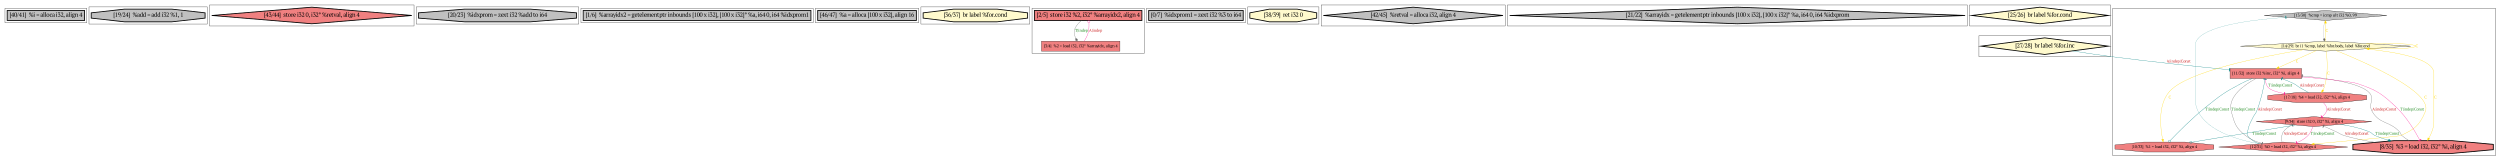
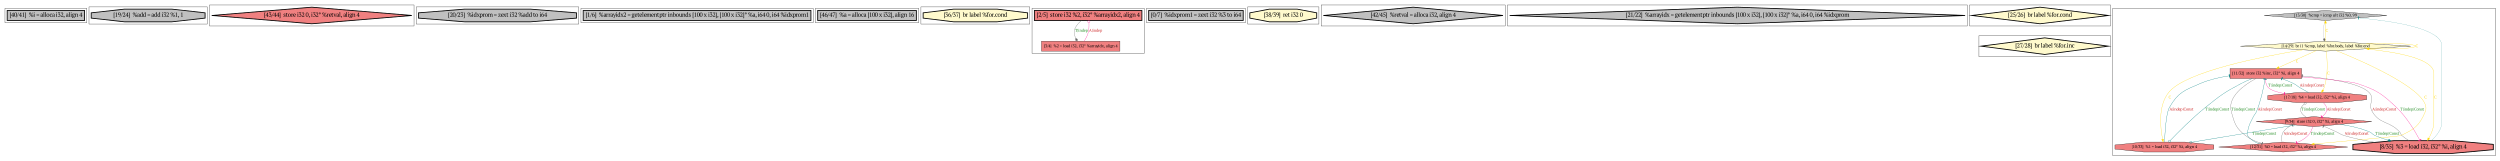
edge "[27/28]  br label %for.inc" -> "[11/32]  store i32 %inc, i32* %i, align 4": now "[10/33]  %1 = load i32, i32* %i, align 4" -> "[11/32]  store i32 %inc, i32* %i, align 4"
edge "[12/31]  %0 = load i32, i32* %i, align 4" -> "[13/30]  %cmp = icmp ult i32 %0, 99": now "[8/35]  %3 = load i32, i32* %i, align 4" -> "[13/30]  %cmp = icmp ult i32 %0, 99"
edge "[9/34]  store i32 0, i32* %i, align 4" -> "[17/18]  %4 = load i32, i32* %i, align 4": added, label "T|indep|Const"
